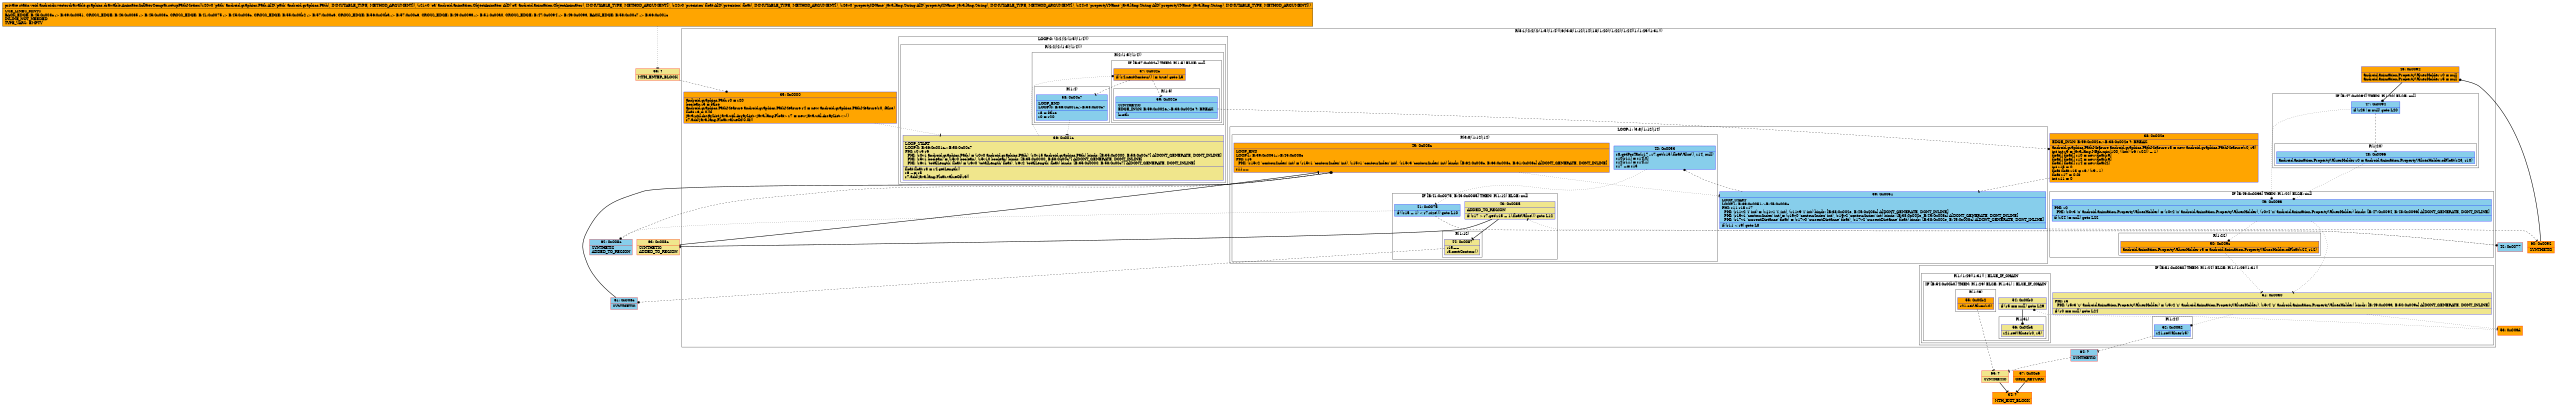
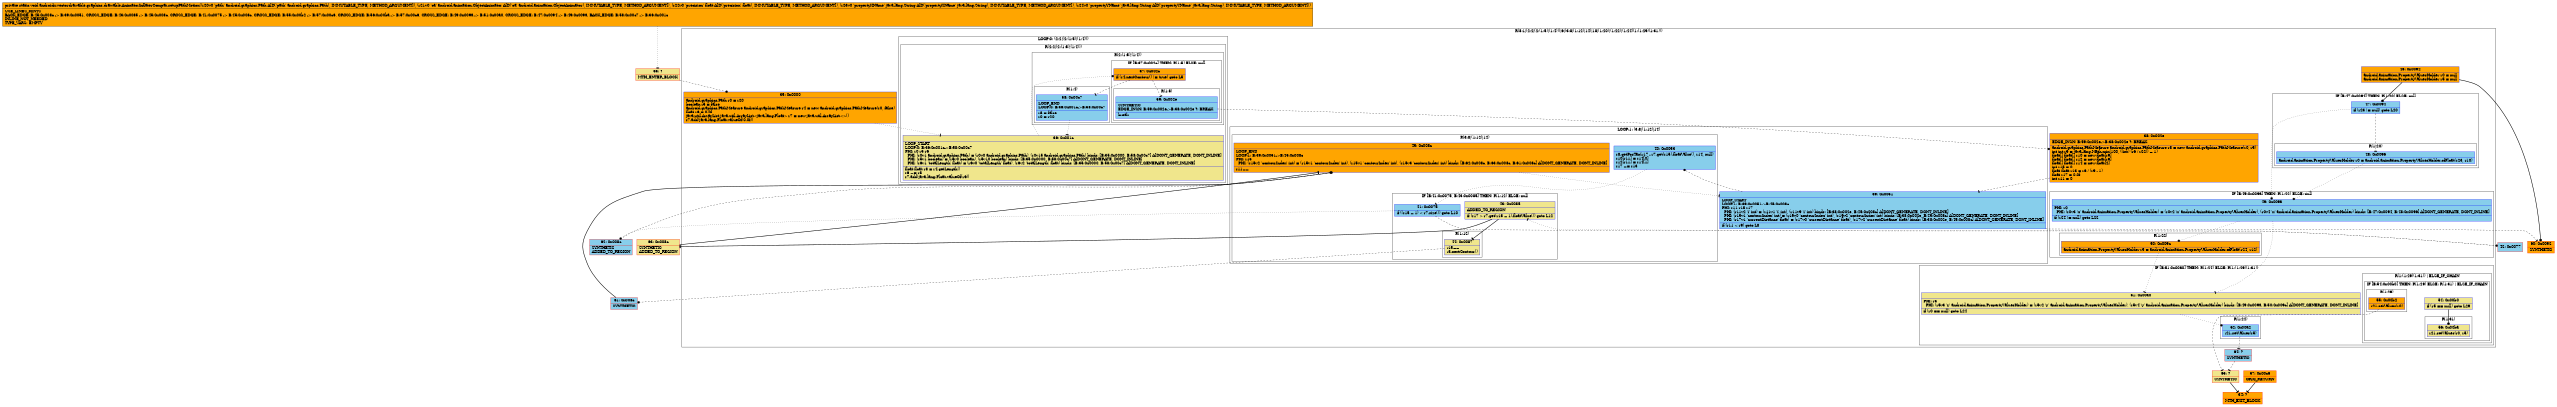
edge "60: 0x0092" -> "46: 0x0092": reversed
node "53: 0x00ad": removed
